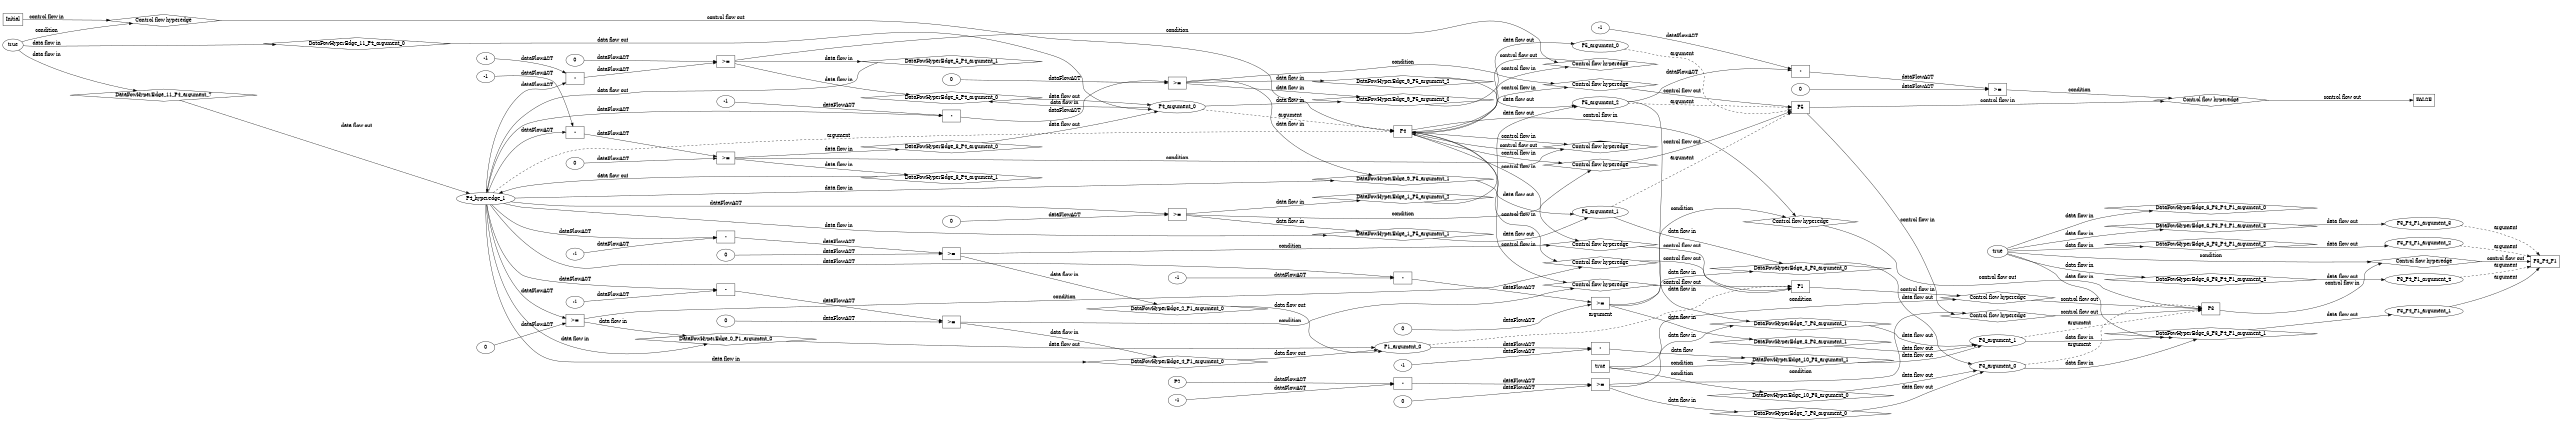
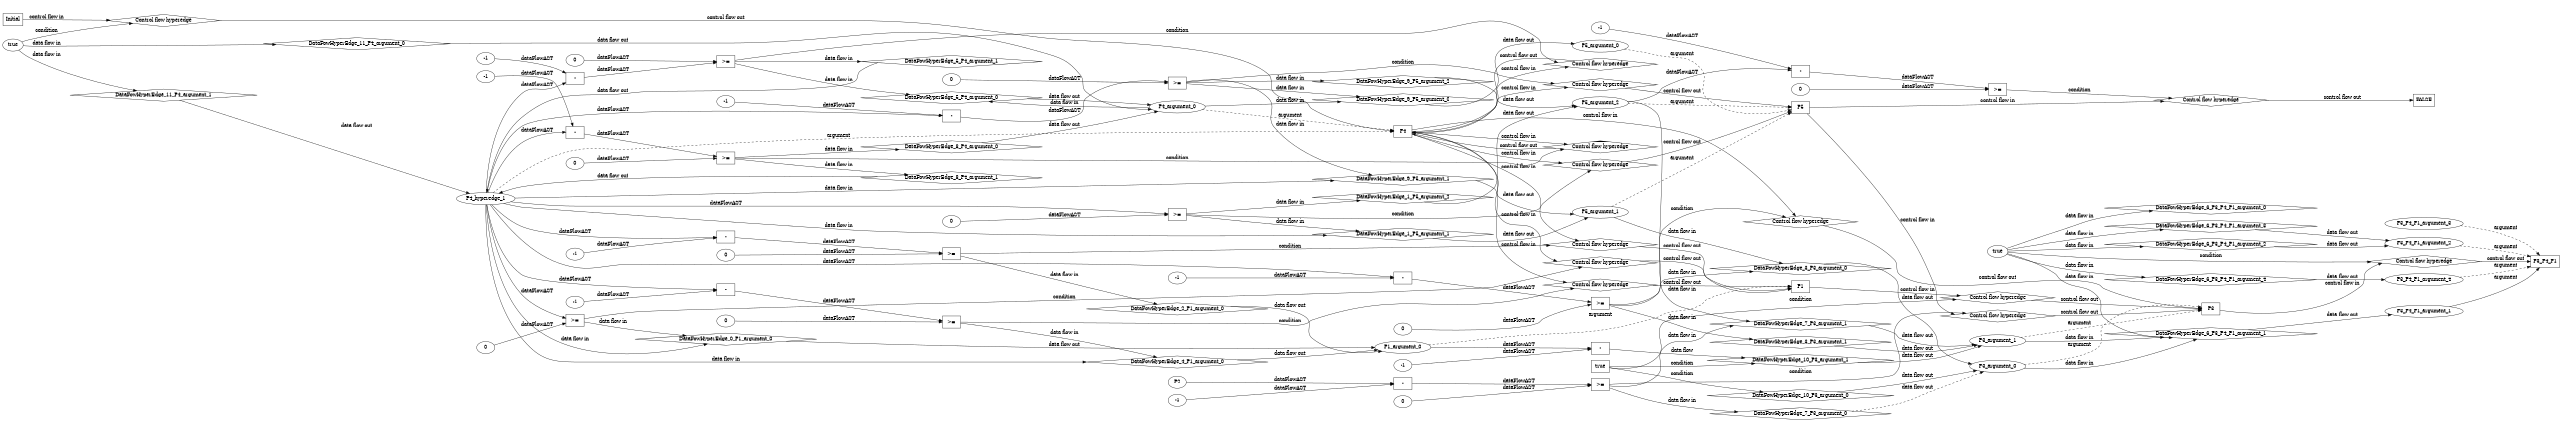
node "DataFowHyperEdge_11_P4_argument_7": label "DataFowHyperEdge_11_P4_argument_7" -> "DataFowHyperEdge_11_P4_argument_1"
edge "DataFowHyperEdge_6_P3_P4_P1_argument_3" -> "P3_P4_P1_argument_3": now "DataFowHyperEdge_6_P3_P4_P1_argument_3" -> "P3_P4_P1_argument_2"
edge "DataFowHyperEdge_7_P3_argument_0" -> "P3_argument_0": style solid -> dashed
